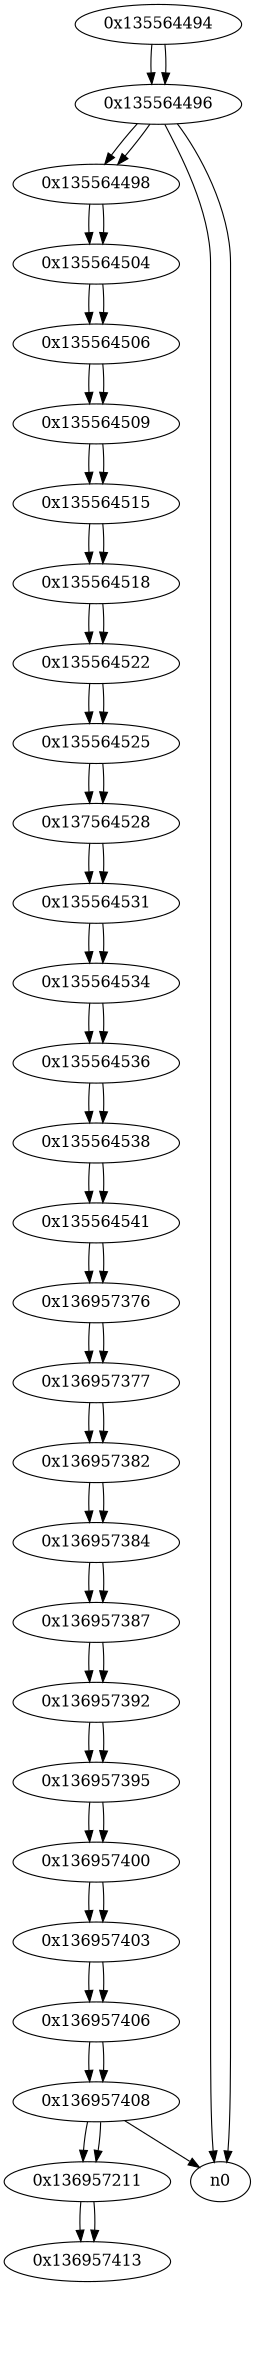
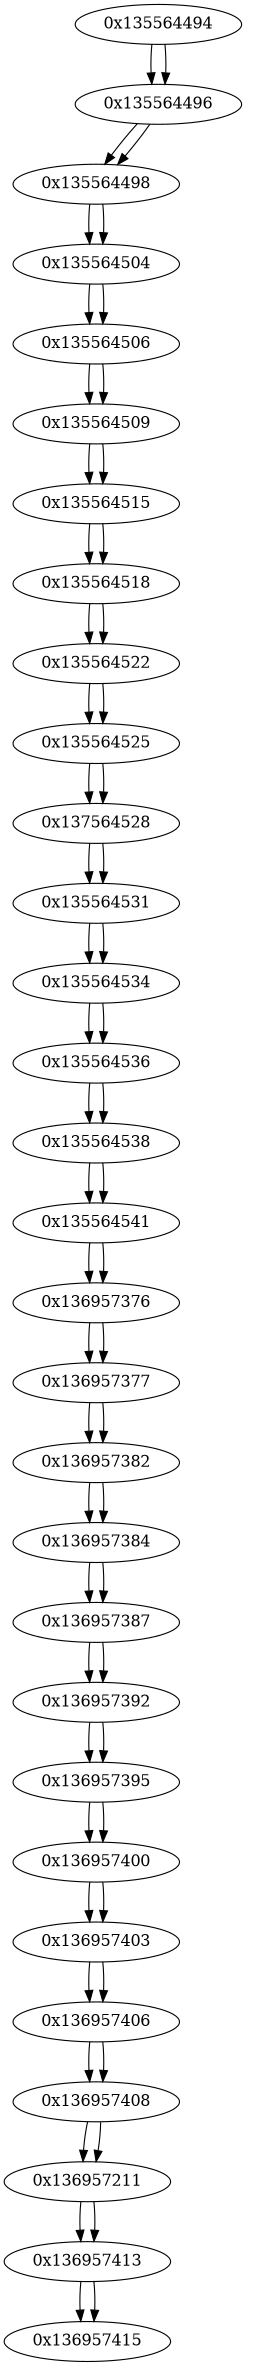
node "n0": removed
node "0x136957415": added
